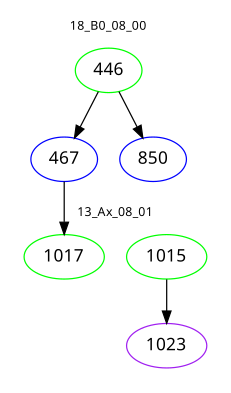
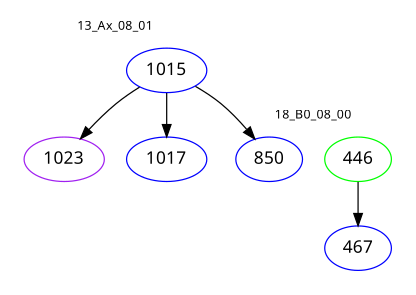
edge "446" -> "850": now "1015" -> "850"
edge "467" -> "1017": now "1015" -> "1017"
node "1017": color green -> blue
node "1015": color green -> blue
